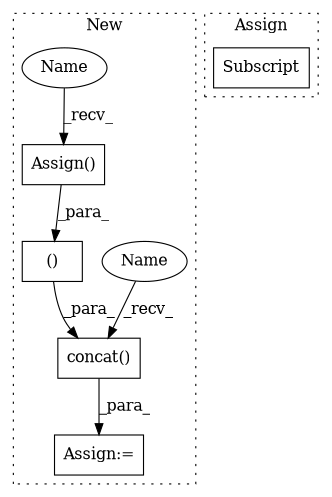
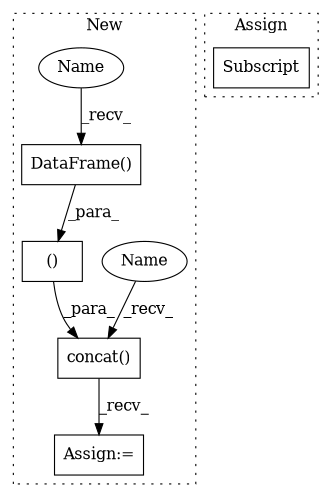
node "Assign()": label "Assign()" -> "DataFrame()"
edge "concat()" -> "Assign:=": label "_para_" -> "_recv_"
